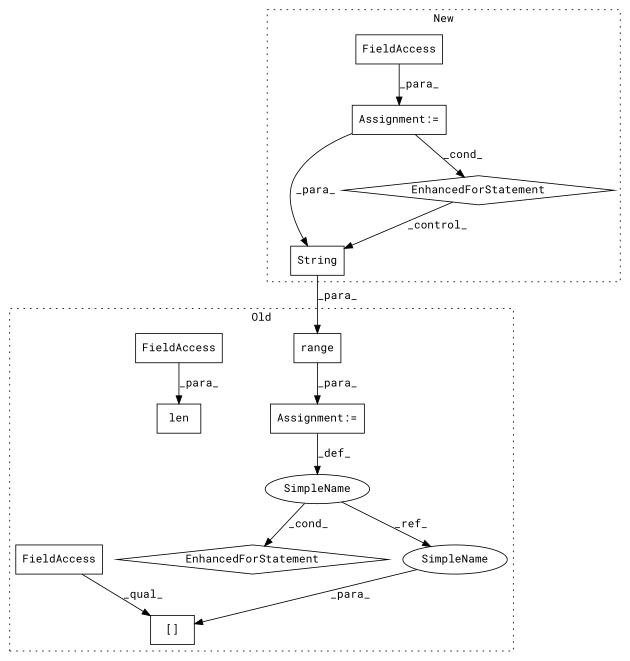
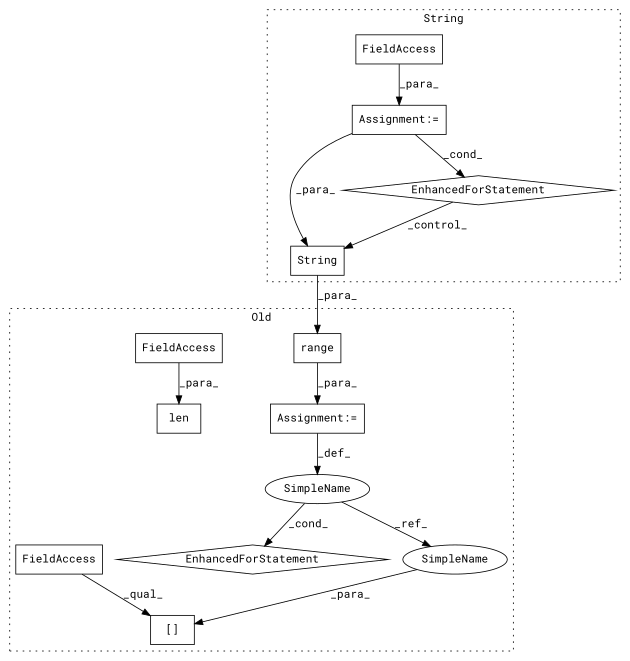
cluster "New": label "New" -> "String"
